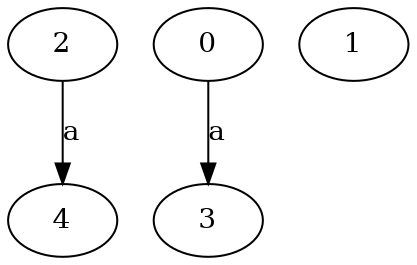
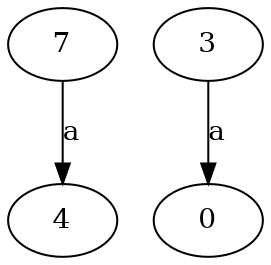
node "2": label "2" -> "7"
node "1": removed
edge "0" -> "3": reversed
